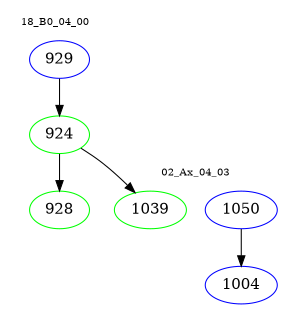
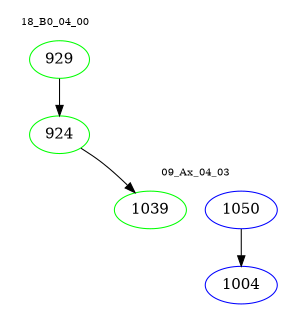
node "929": color blue -> green
cluster "02_Ax_04_03": label "02_Ax_04_03" -> "09_Ax_04_03"
node "928": removed
